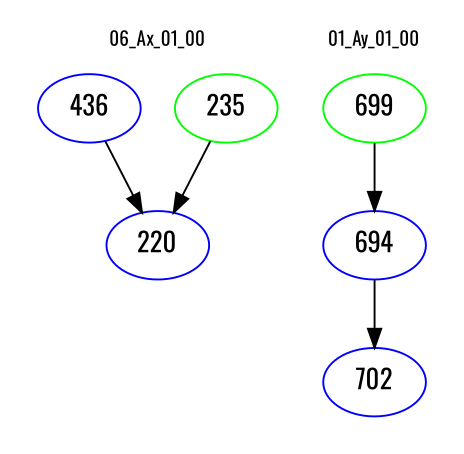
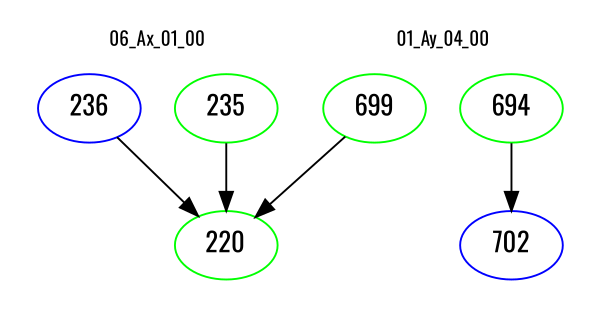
cluster "01_Ay_01_00": label "01_Ay_01_00" -> "01_Ay_04_00"
node "436": label "436" -> "236"
edge "699" -> "694": now "699" -> "220"
node "220": color blue -> green
node "694": color blue -> green
